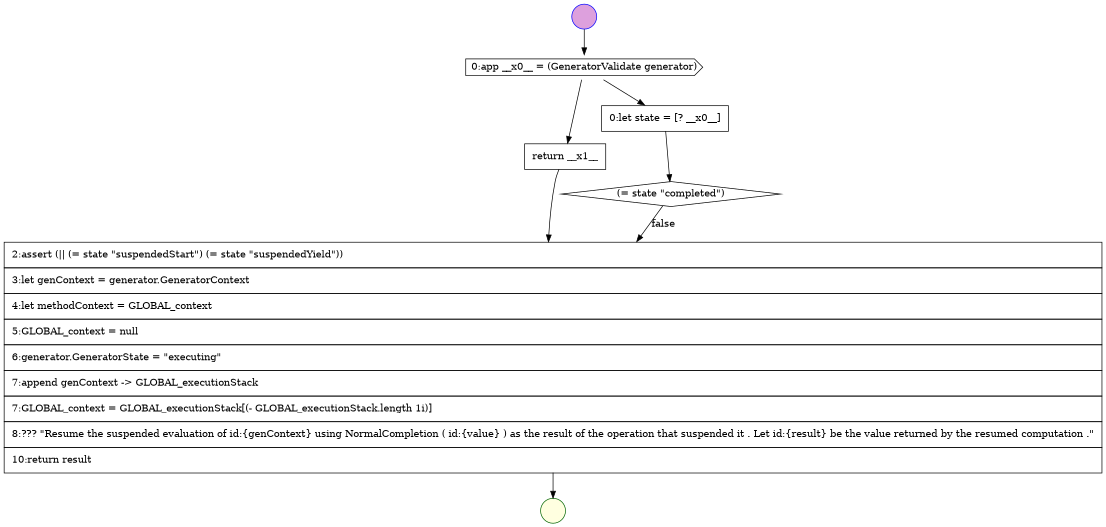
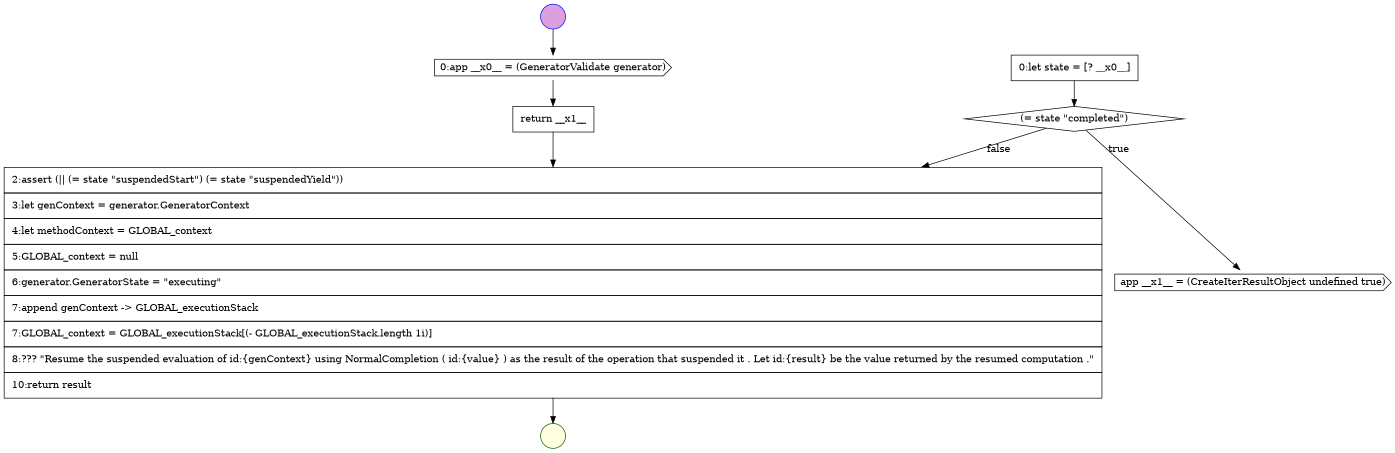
edge "0:app __x0__ = (GeneratorValidate generator)" -> "0:let state = [? __x0__]": removed
node "app __x1__ = (CreateIterResultObject undefined true)": added
